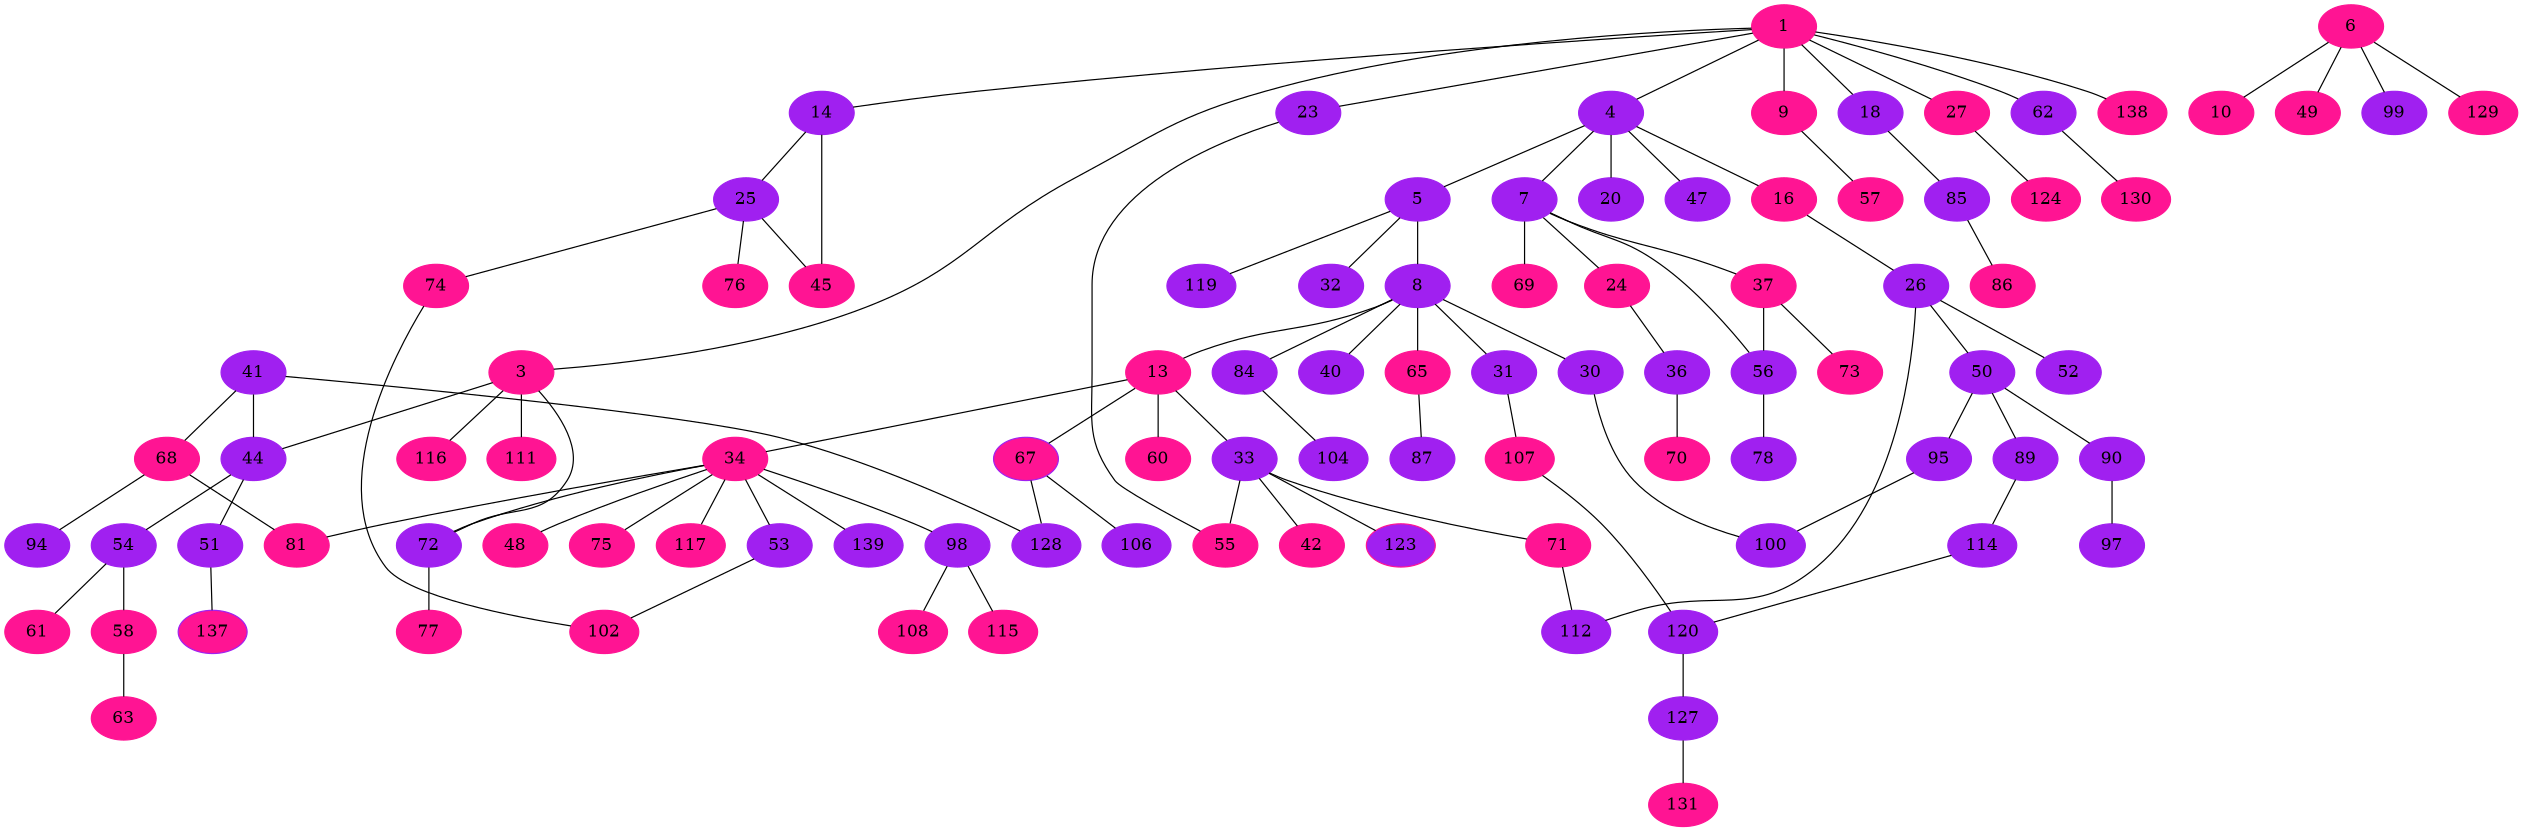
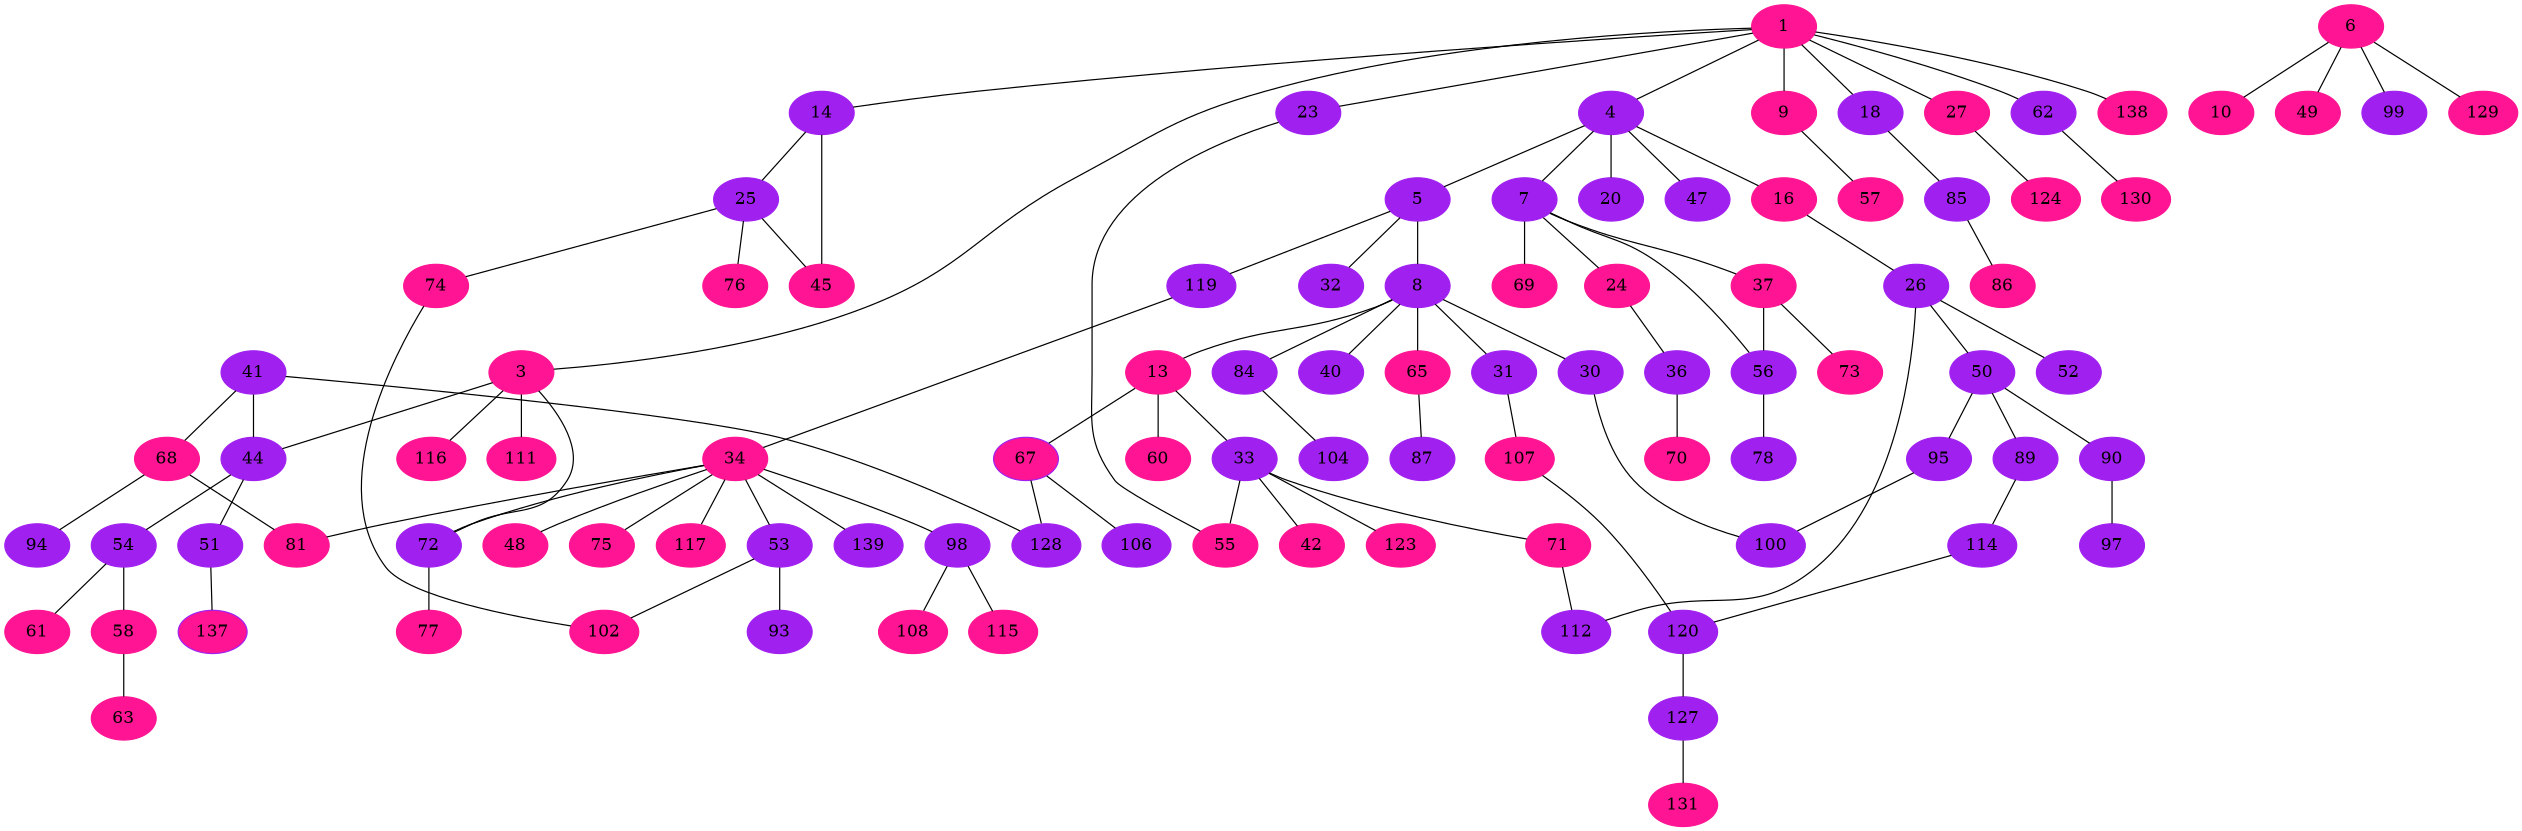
edge "13" -- "34": now "119" -- "34"
node "123": fillcolor purple -> deeppink
node "93": added
